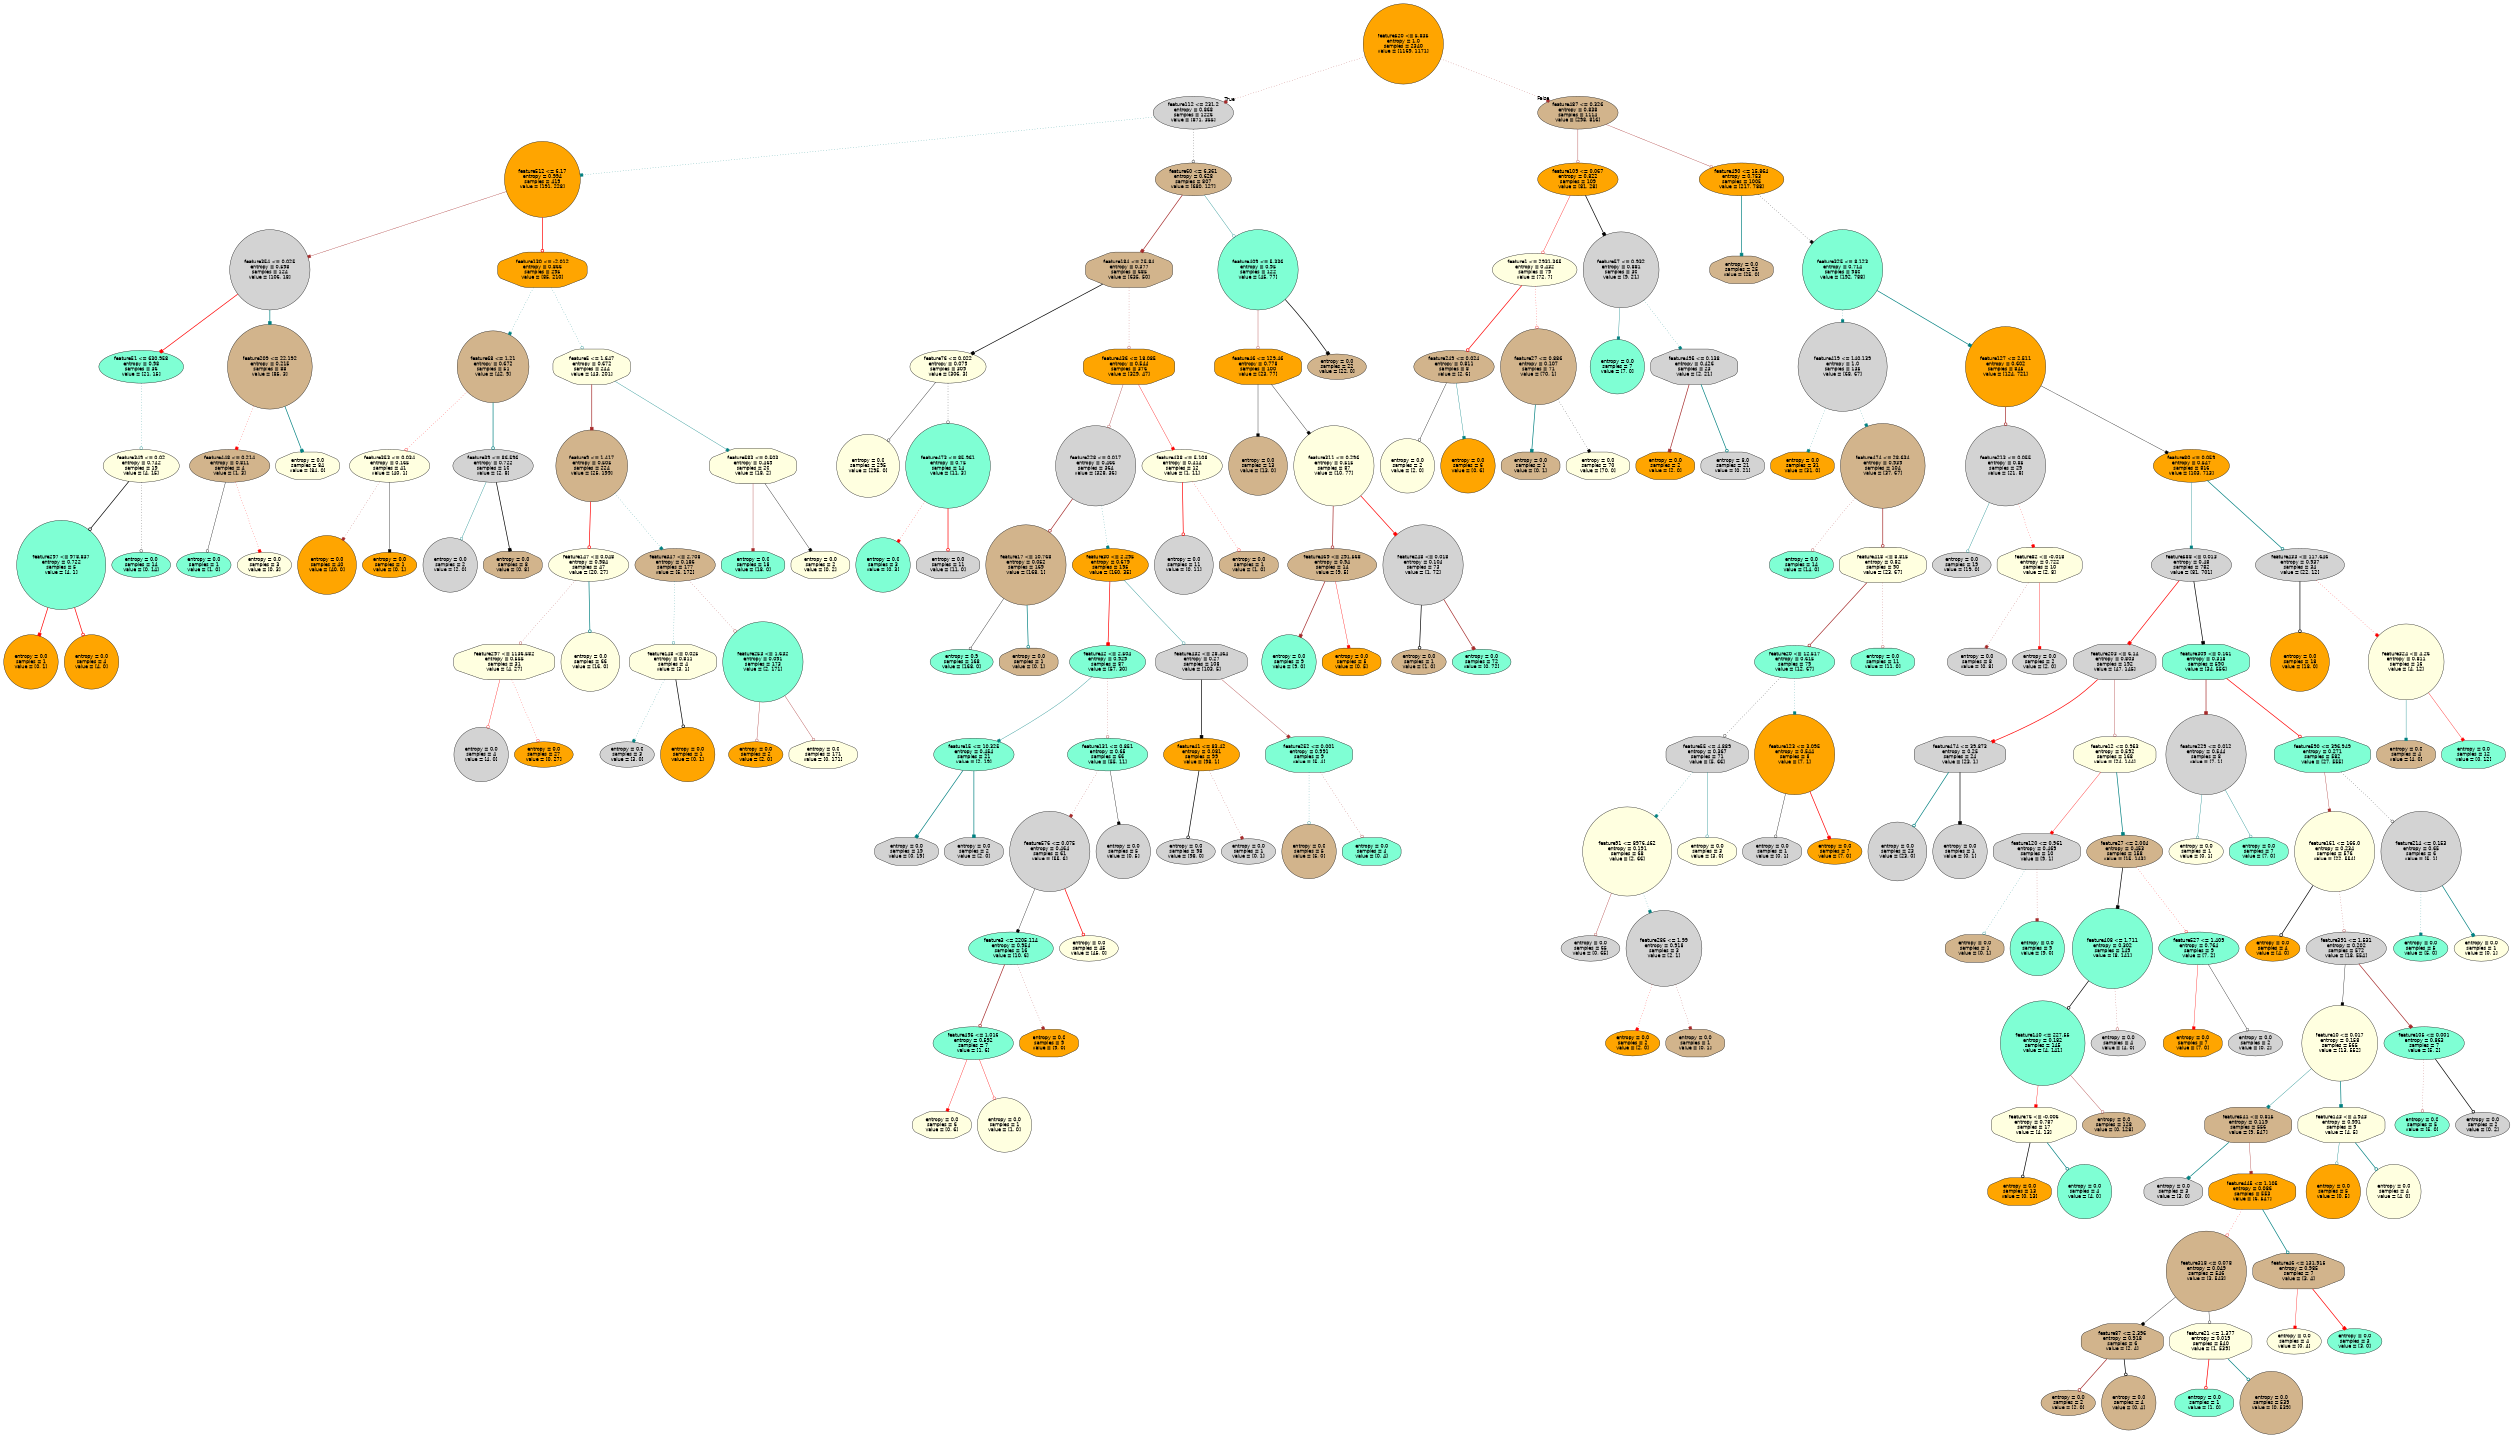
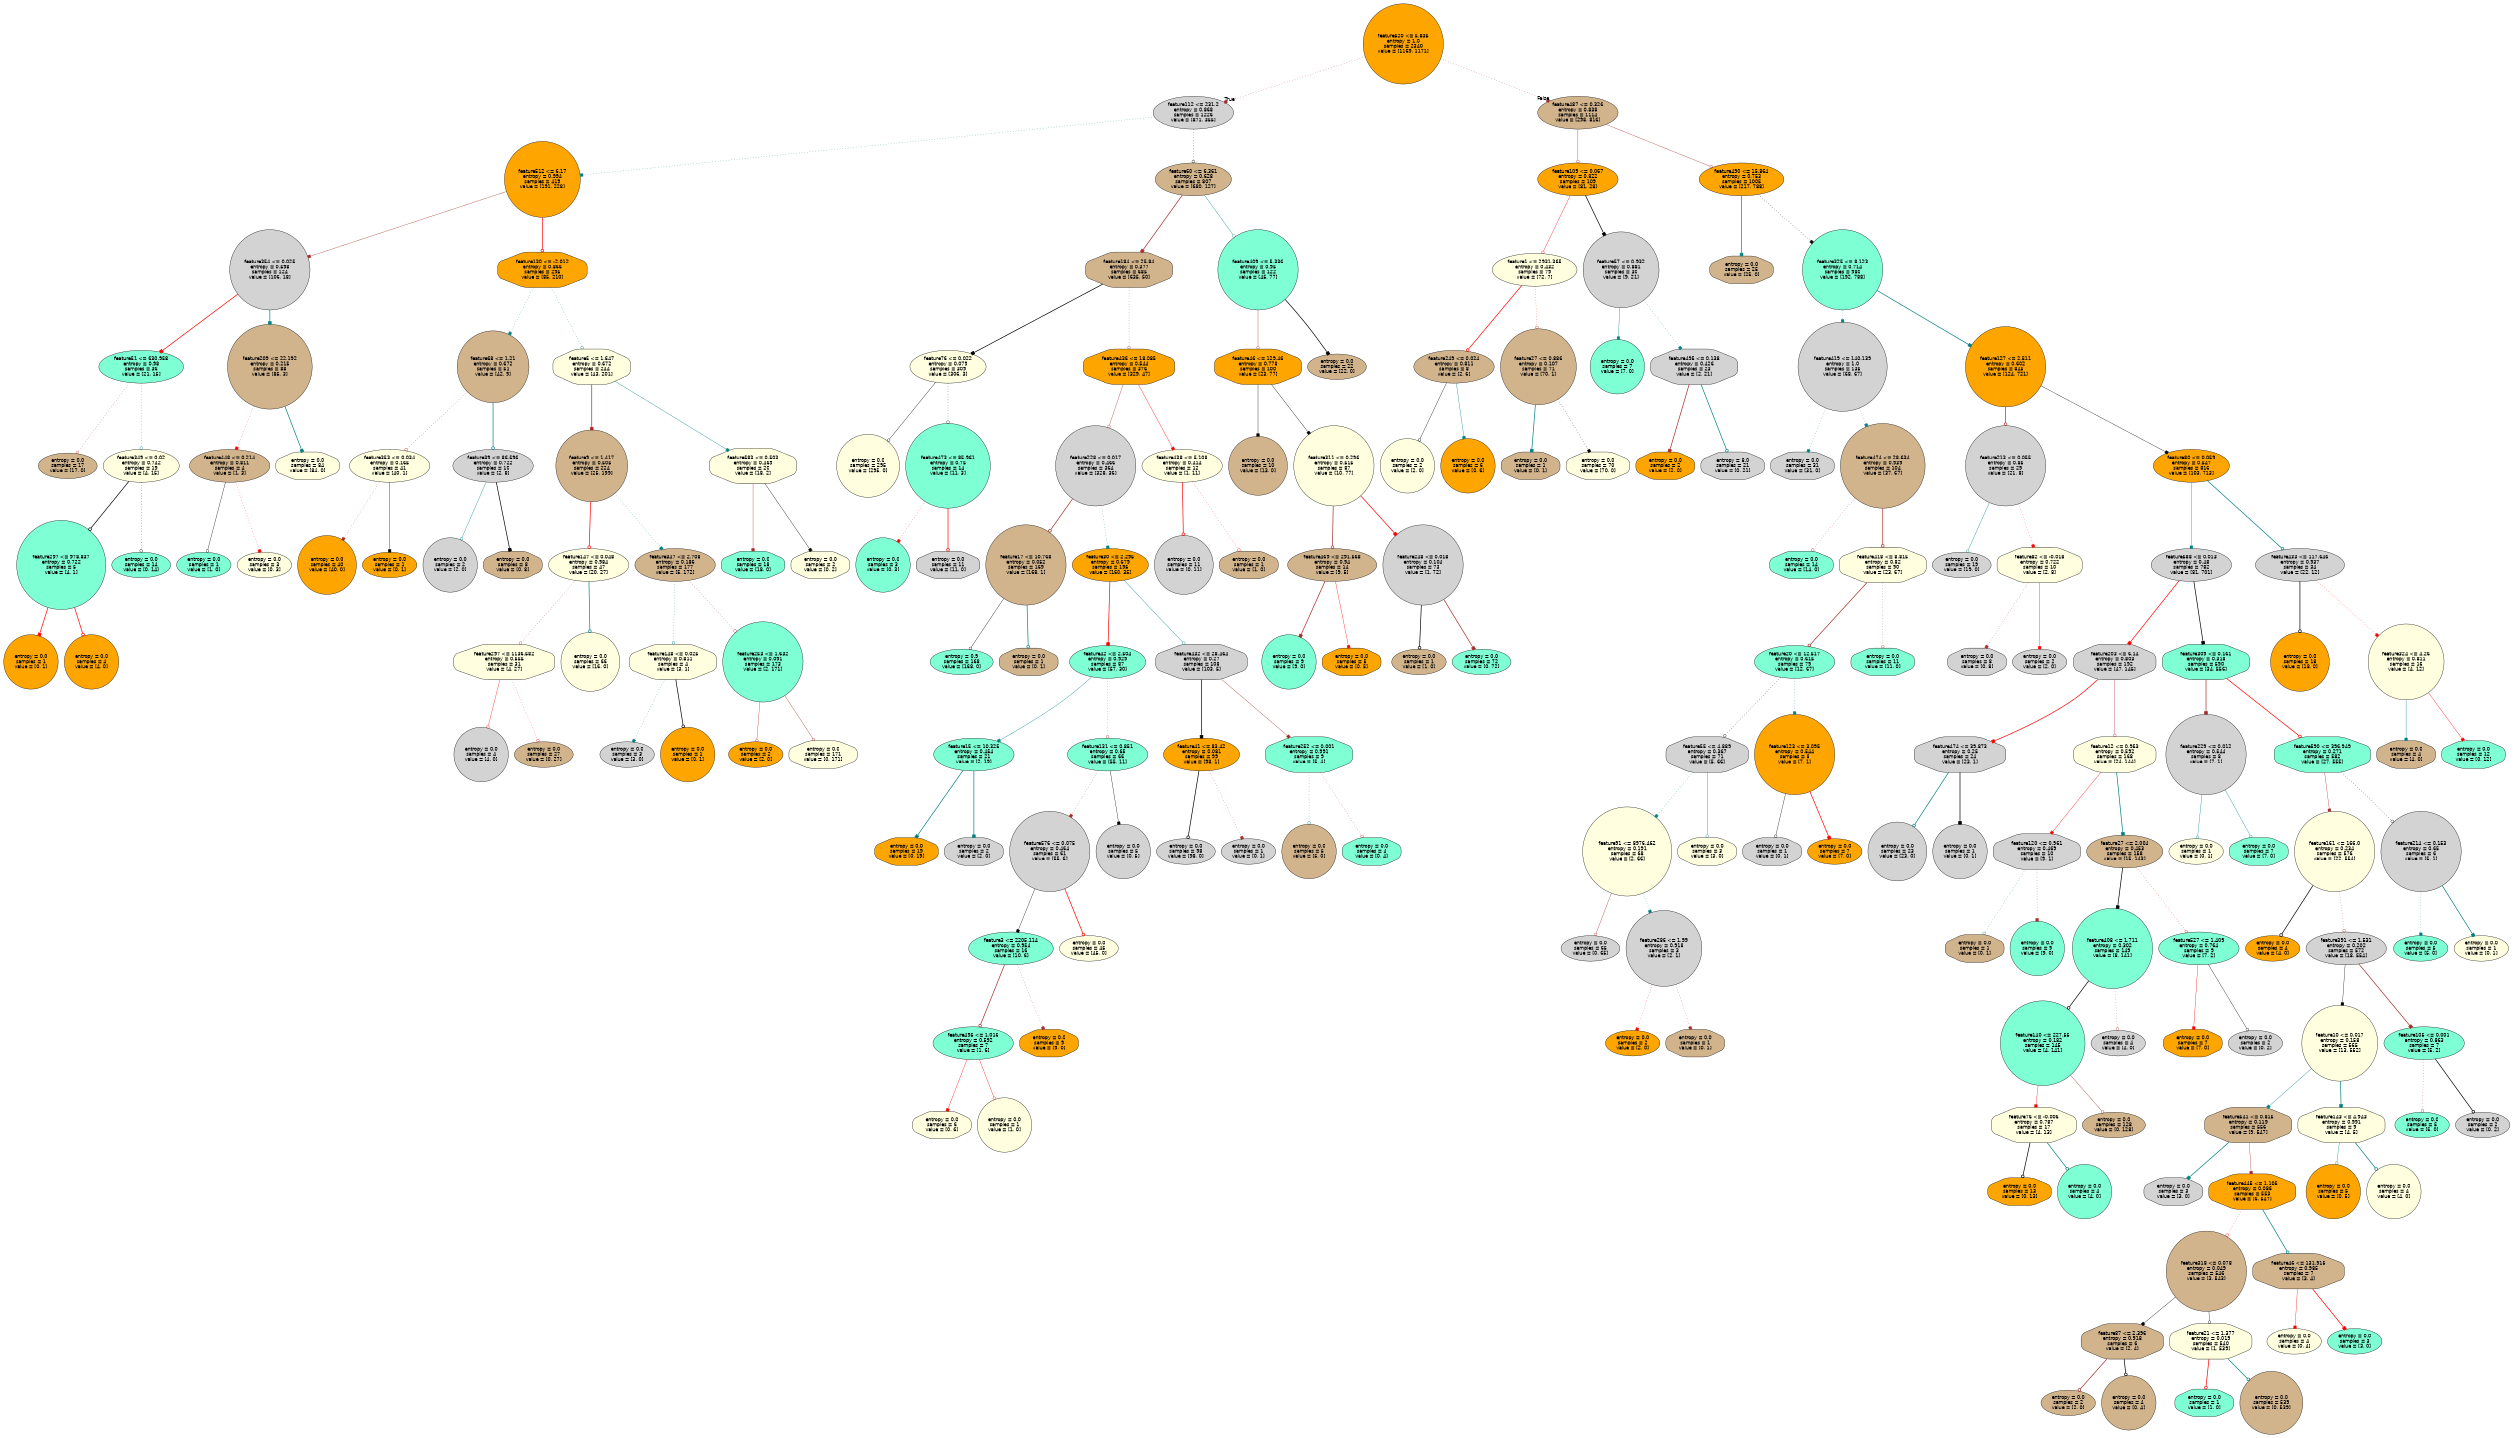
node "entropy = 0.0 samples = 17 value = [17, 0]": added
node "entropy = 0.0 samples = 13 value = [13, 0]": label "entropy = 0.0 samples = 13 value = [13, 0]" -> "entropy = 0.0 samples = 10 value = [13, 0]"
node "entropy = 0.0 samples = 31 value = [31, 0]": fillcolor orange -> lightgrey
node "entropy = 0.0 samples = 27 value = [0, 27]": fillcolor orange -> tan
node "entropy = 0.0 samples = 19 value = [0, 19]": fillcolor lightgrey -> orange
